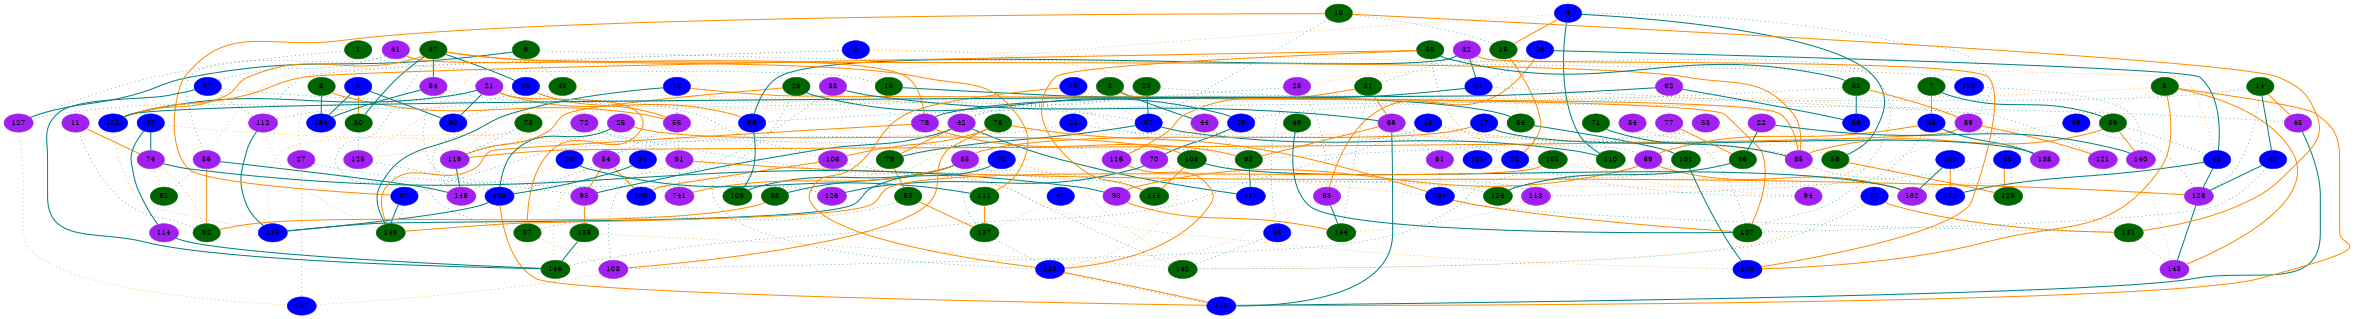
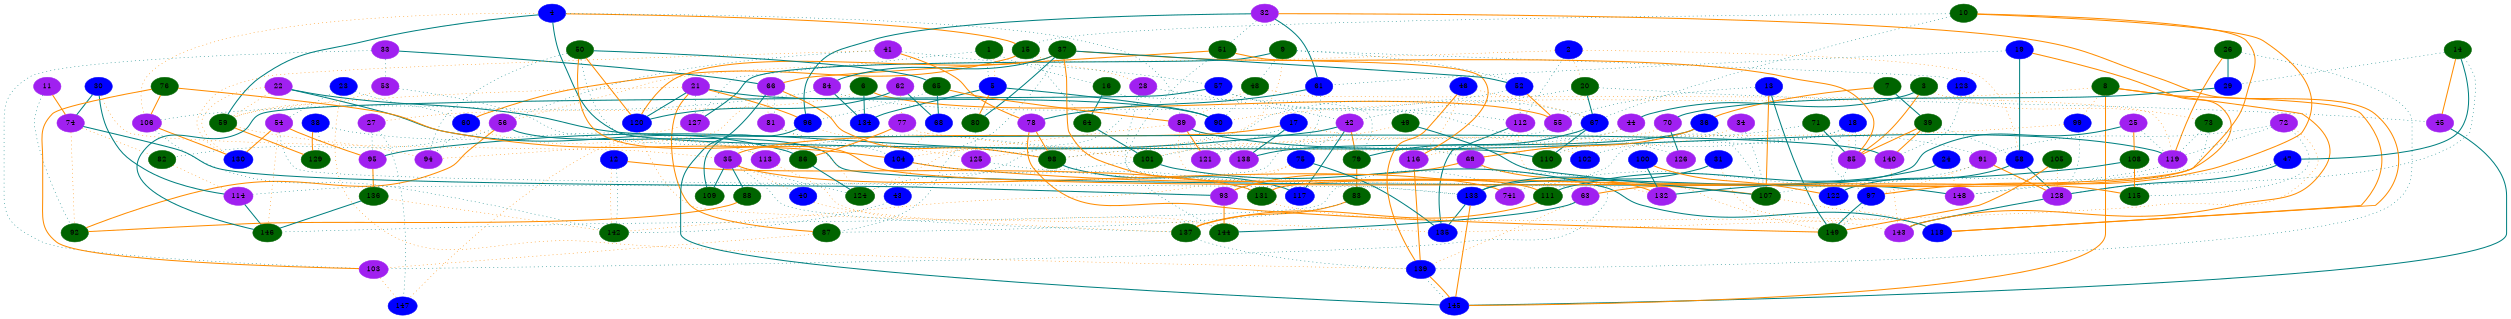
edge "33" -- "53": added
edge "55" -- "54": now "55" -- "114"
edge "89" -- "119": color darkorange -> teal
edge "119" -- "148": style bold -> dotted
